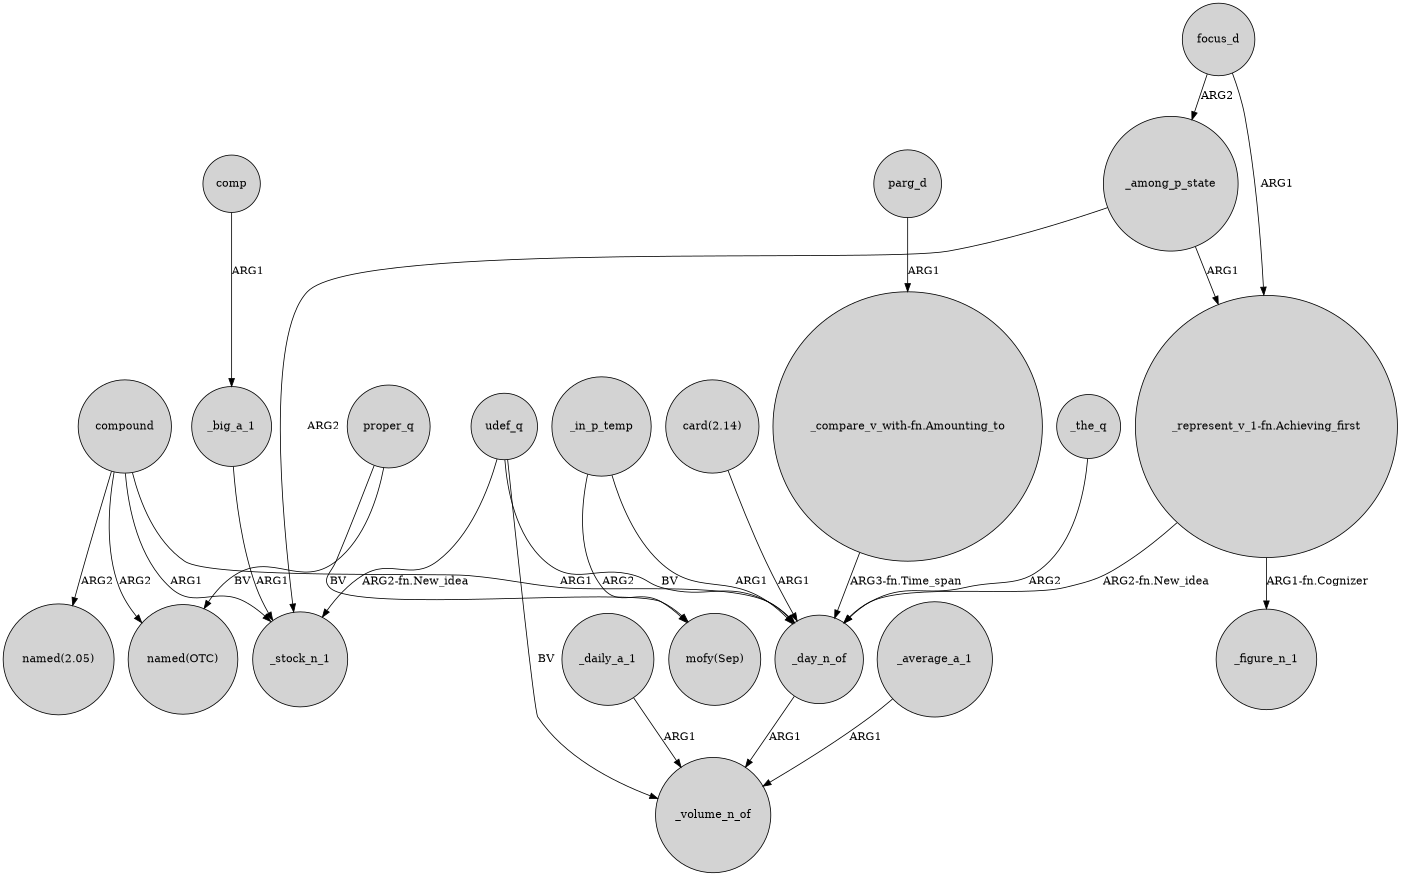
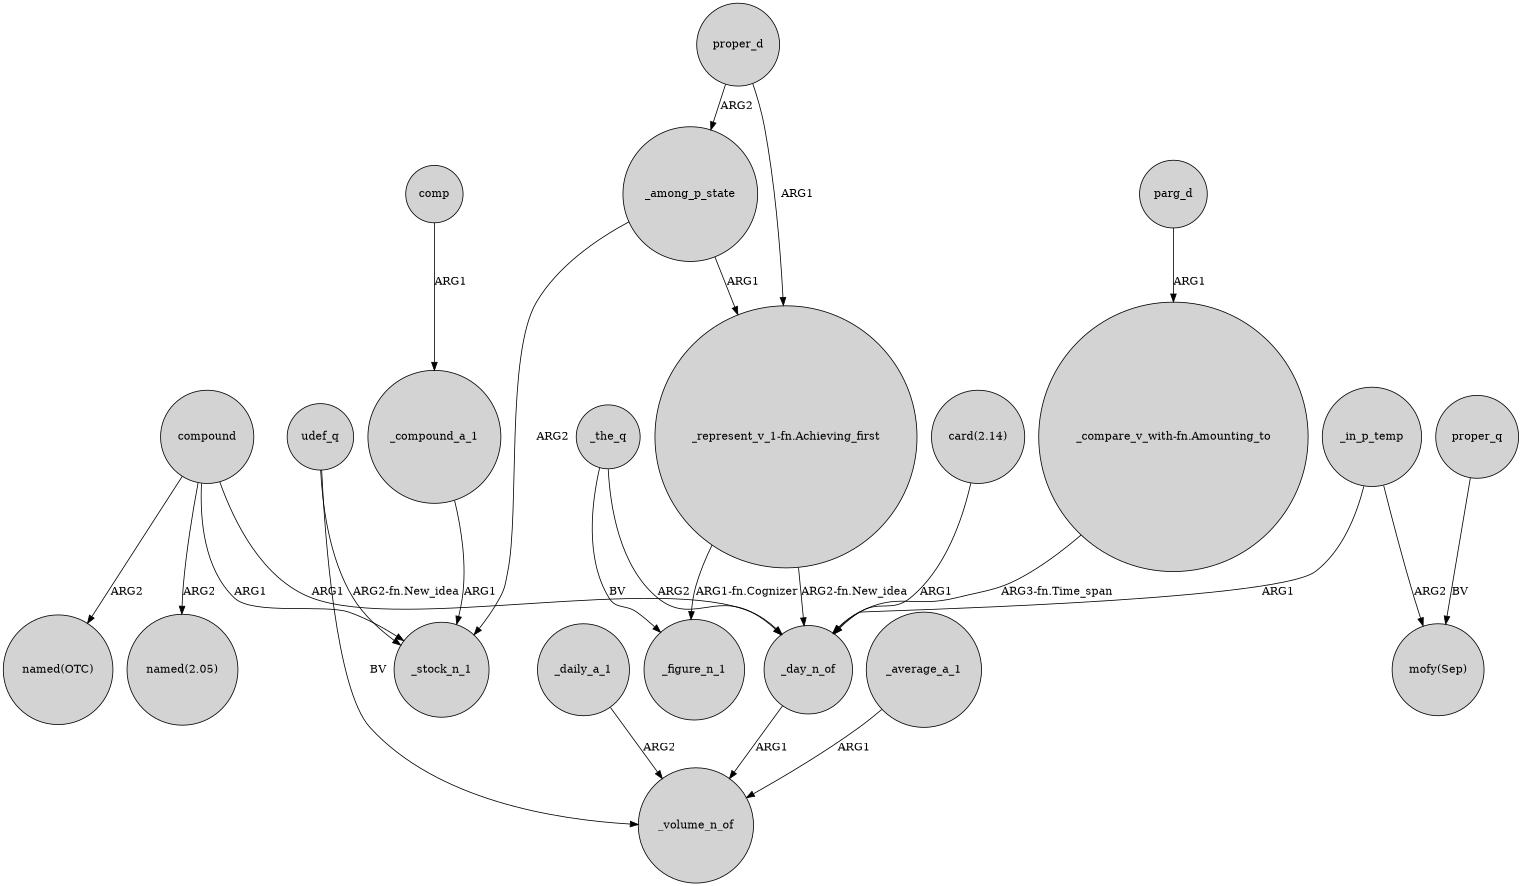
node "focus_d": label "focus_d" -> "proper_d"
node "_big_a_1": label "_big_a_1" -> "_compound_a_1"
edge "_the_q" -> "_figure_n_1": added, label "BV"
edge "proper_q" -> "named(OTC)": removed, label "BV"
edge "udef_q" -> "_day_n_of": removed, label "BV"
edge "_daily_a_1" -> "_volume_n_of": label "ARG1" -> "ARG2"
